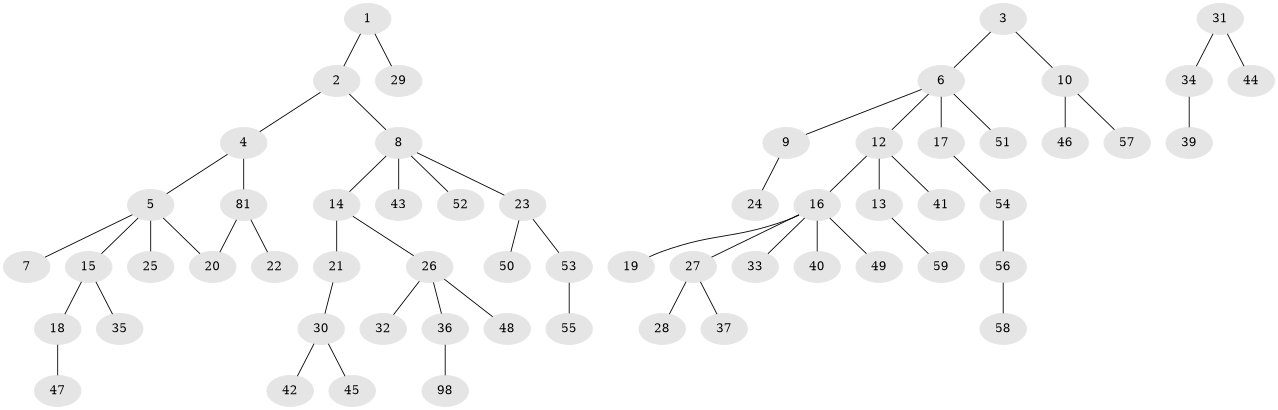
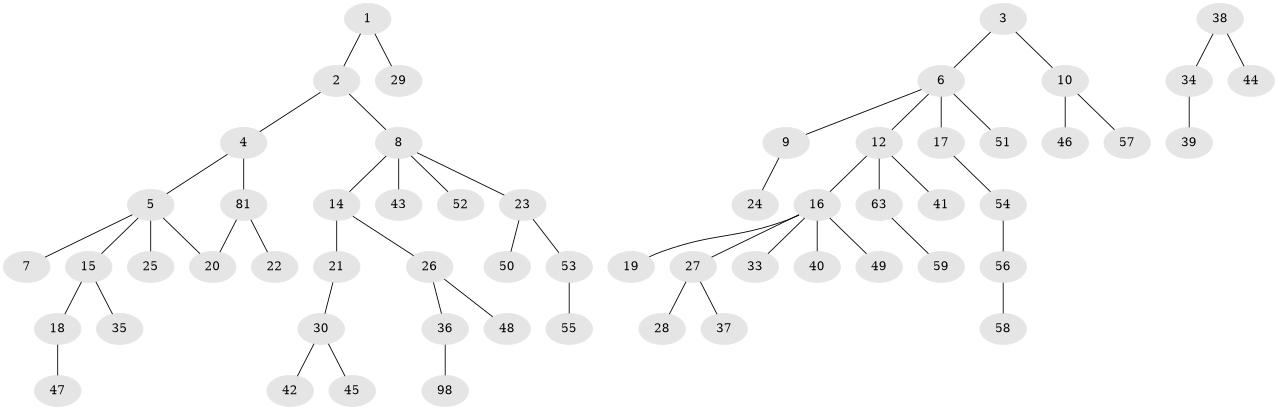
node "31": label "31" -> "38"
node "13": label "13" -> "63"
node "32": removed
